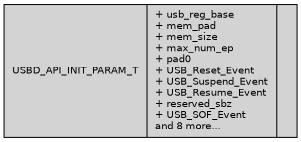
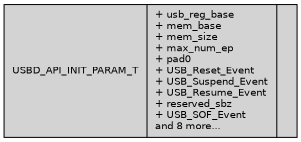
node "USBD_API_INIT_PARAM_T": text "+ mem_pad" -> "+ mem_base"
